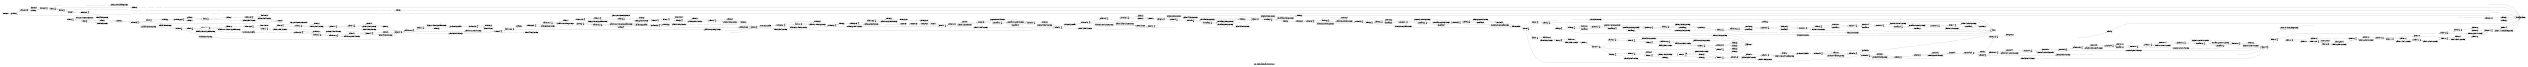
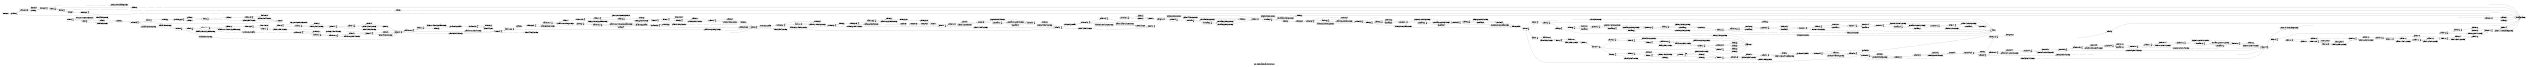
node "pd_if.end.484.if.end.520_crit_edge": removed
node "pd_if.then.1123": added
node "pd_if.end.891": text "def" -> "return"
